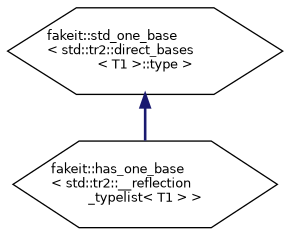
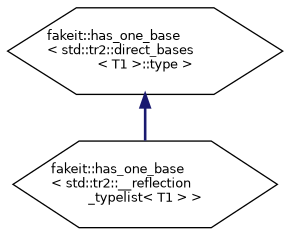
node "fakeit::std_one_base < std::tr2::direct_bases < T1 >::type >": label "fakeit::std_one_base < std::tr2::direct_bases < T1 >::type >" -> "fakeit::has_one_base < std::tr2::direct_bases < T1 >::type >"
